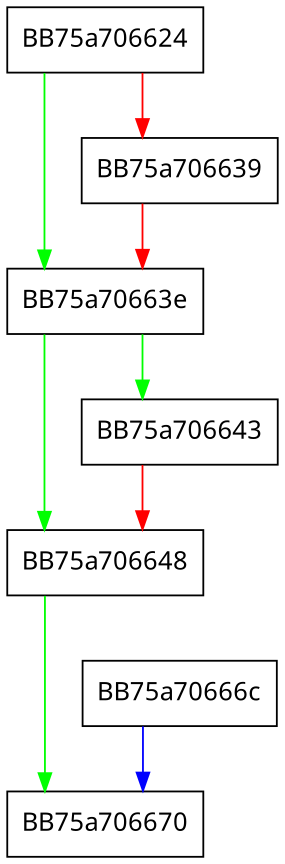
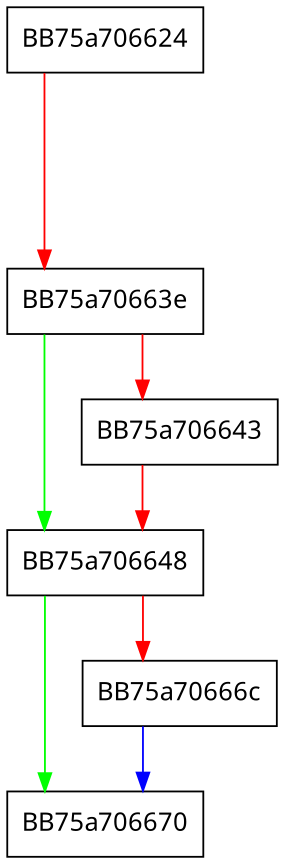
edge "BB75a706624" -> "BB75a70663e": color green -> red
node "BB75a706639": removed
edge "BB75a70663e" -> "BB75a706643": color green -> red
edge "BB75a706648" -> "BB75a70666c": added
